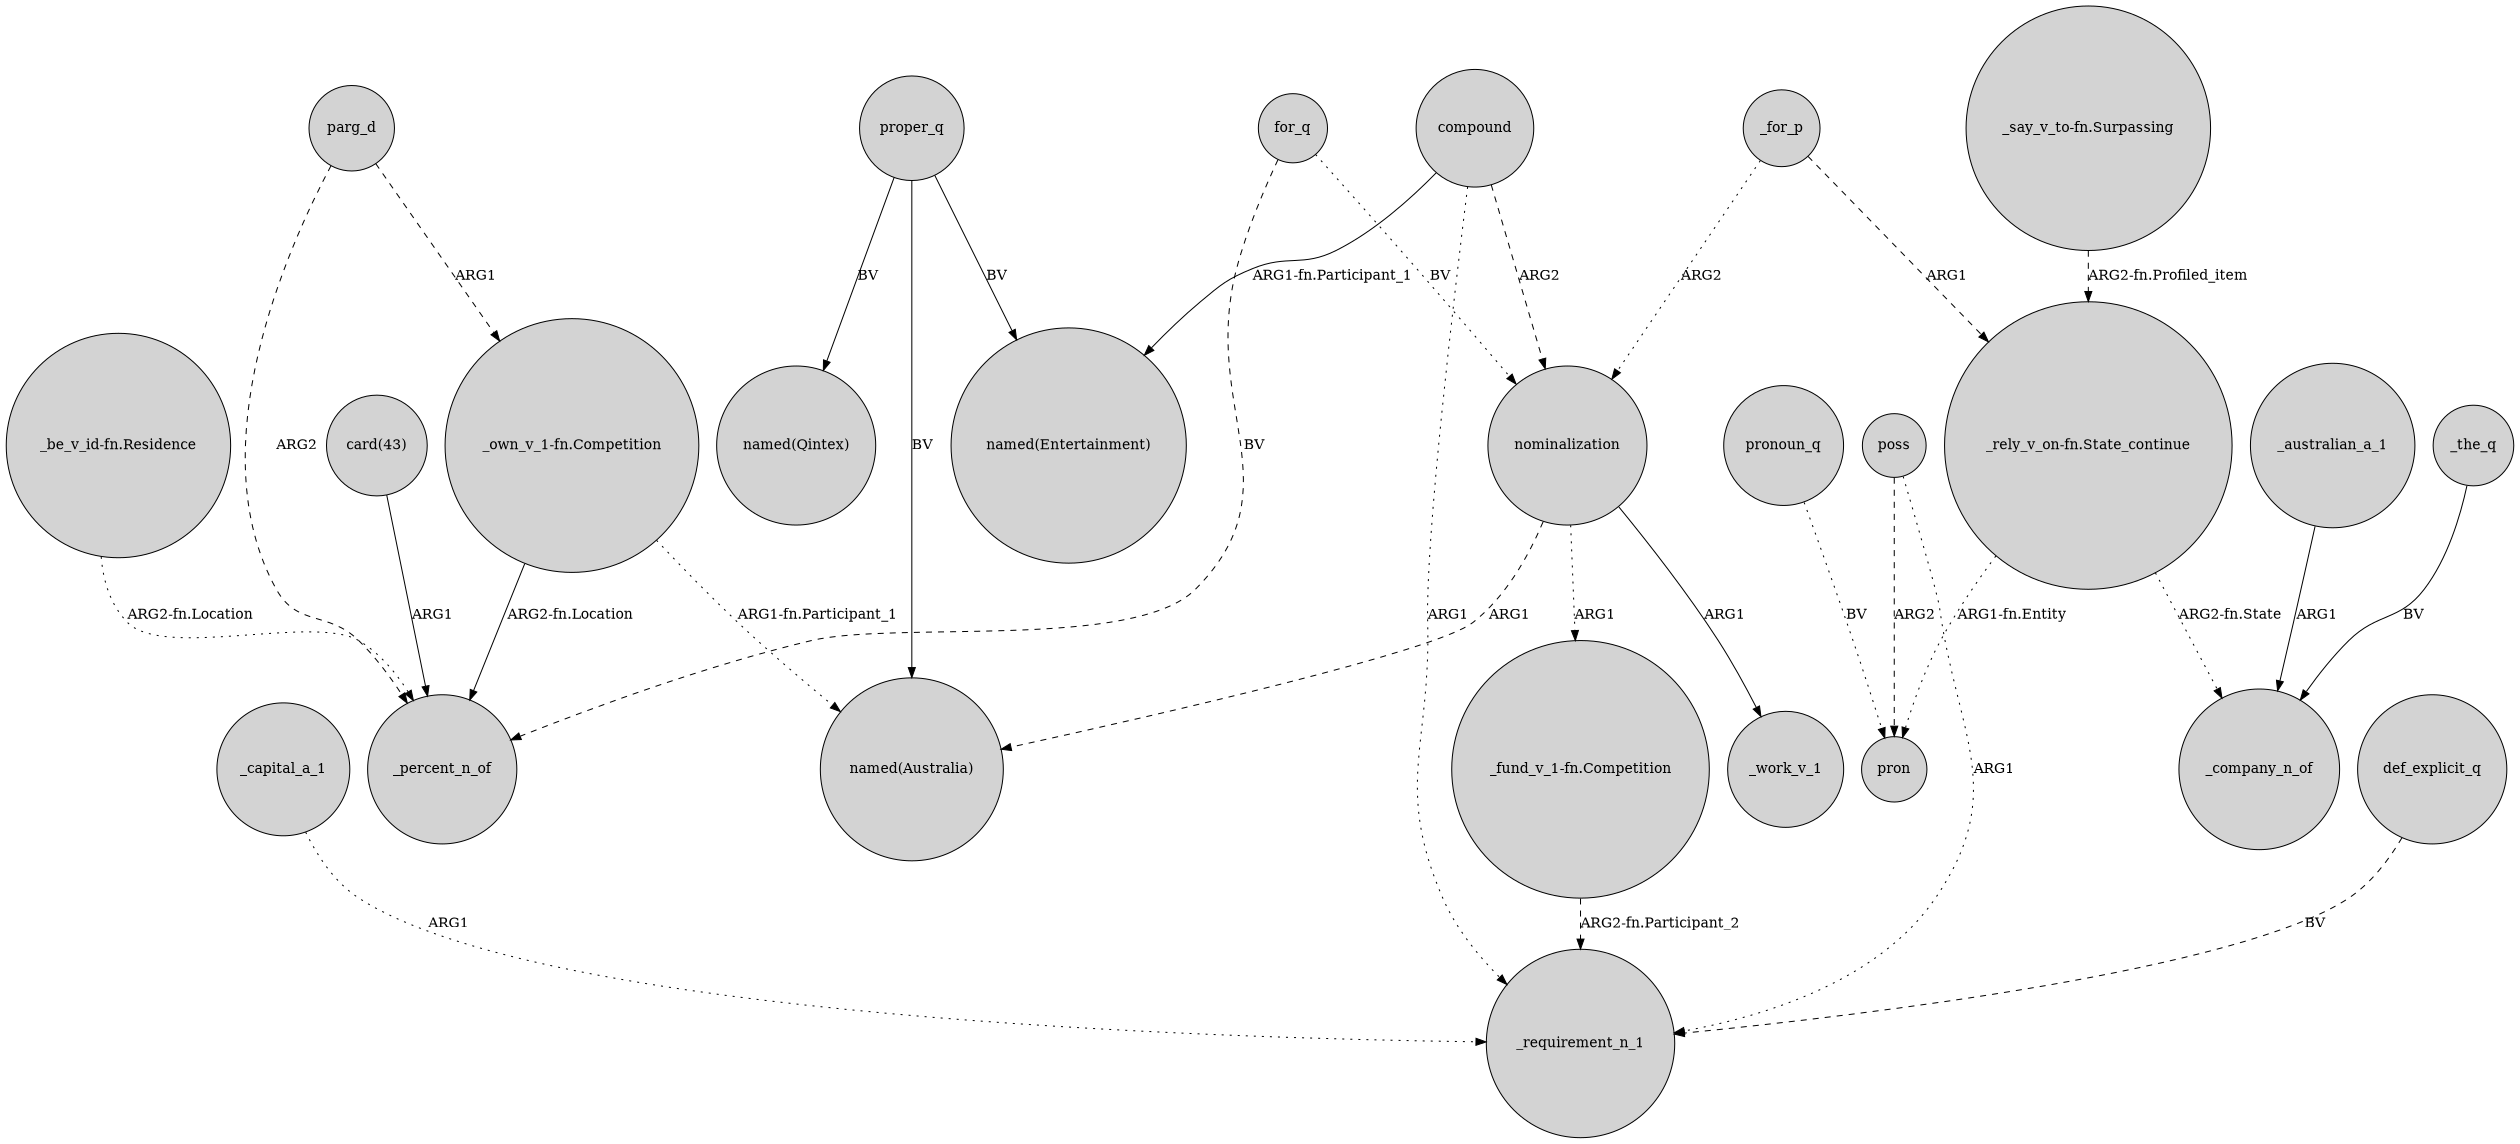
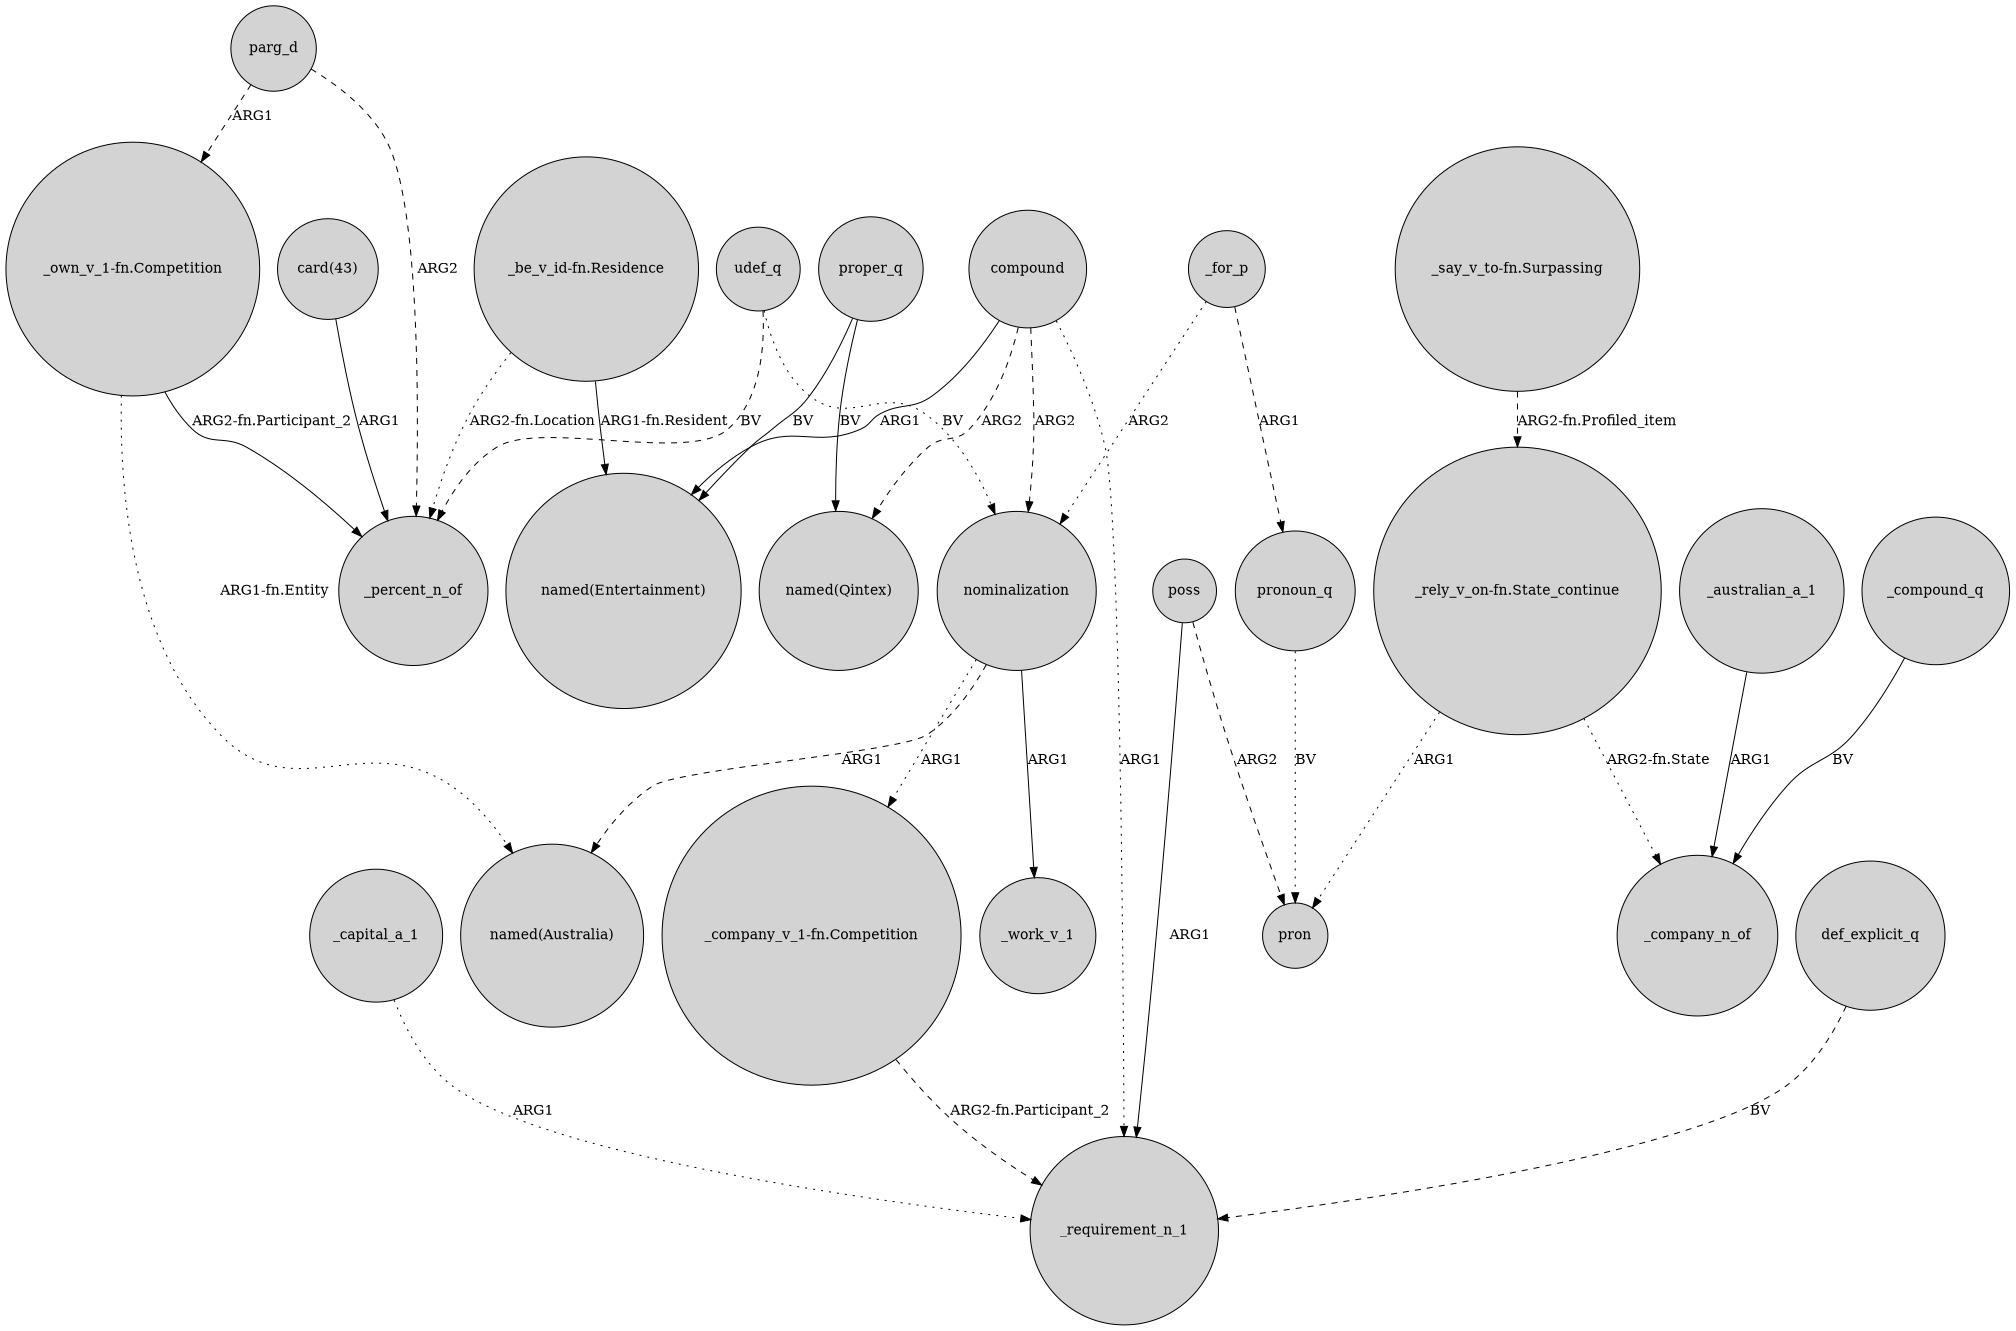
node "for_q": label "for_q" -> "udef_q"
edge "_for_p" -> "_rely_v_on-fn.State_continue": now "_for_p" -> "pronoun_q"
edge "compound" -> "named(Entertainment)": label "ARG1-fn.Participant_1" -> "ARG1"
edge "_be_v_id-fn.Residence" -> "named(Entertainment)": added, label "ARG1-fn.Resident"
edge "proper_q" -> "named(Australia)": removed, label "BV"
edge "compound" -> "named(Qintex)": added, label "ARG2"
node "_the_q": label "_the_q" -> "_compound_q"
edge "_own_v_1-fn.Competition" -> "_percent_n_of": label "ARG2-fn.Location" -> "ARG2-fn.Participant_2"
edge "_own_v_1-fn.Competition" -> "named(Australia)": label "ARG1-fn.Participant_1" -> "ARG1-fn.Entity"
edge "_rely_v_on-fn.State_continue" -> "pron": label "ARG1-fn.Entity" -> "ARG1"
node "_fund_v_1-fn.Competition": label "_fund_v_1-fn.Competition" -> "_company_v_1-fn.Competition"
edge "poss" -> "_requirement_n_1": style dotted -> solid
